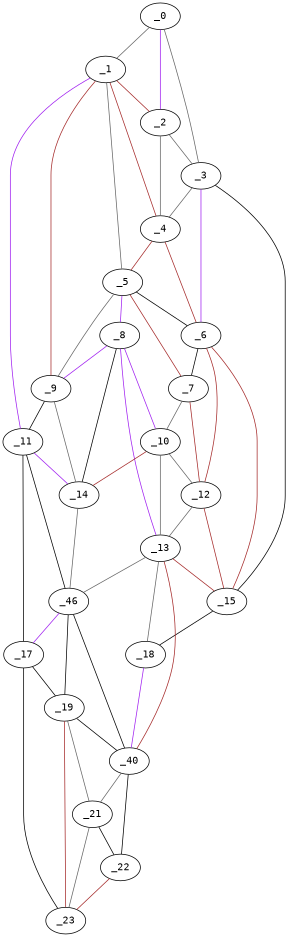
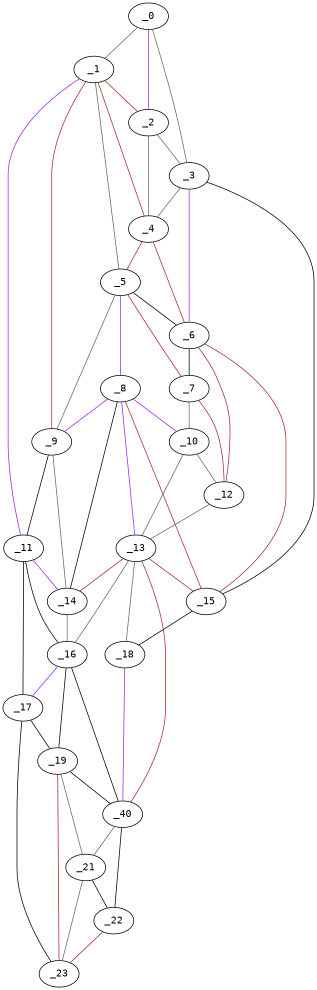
edge "_10" -- "_14": now "_13" -- "_14"
edge "_12" -- "_15": now "_8" -- "_15"
node "_46": label "_46" -> "_16"
